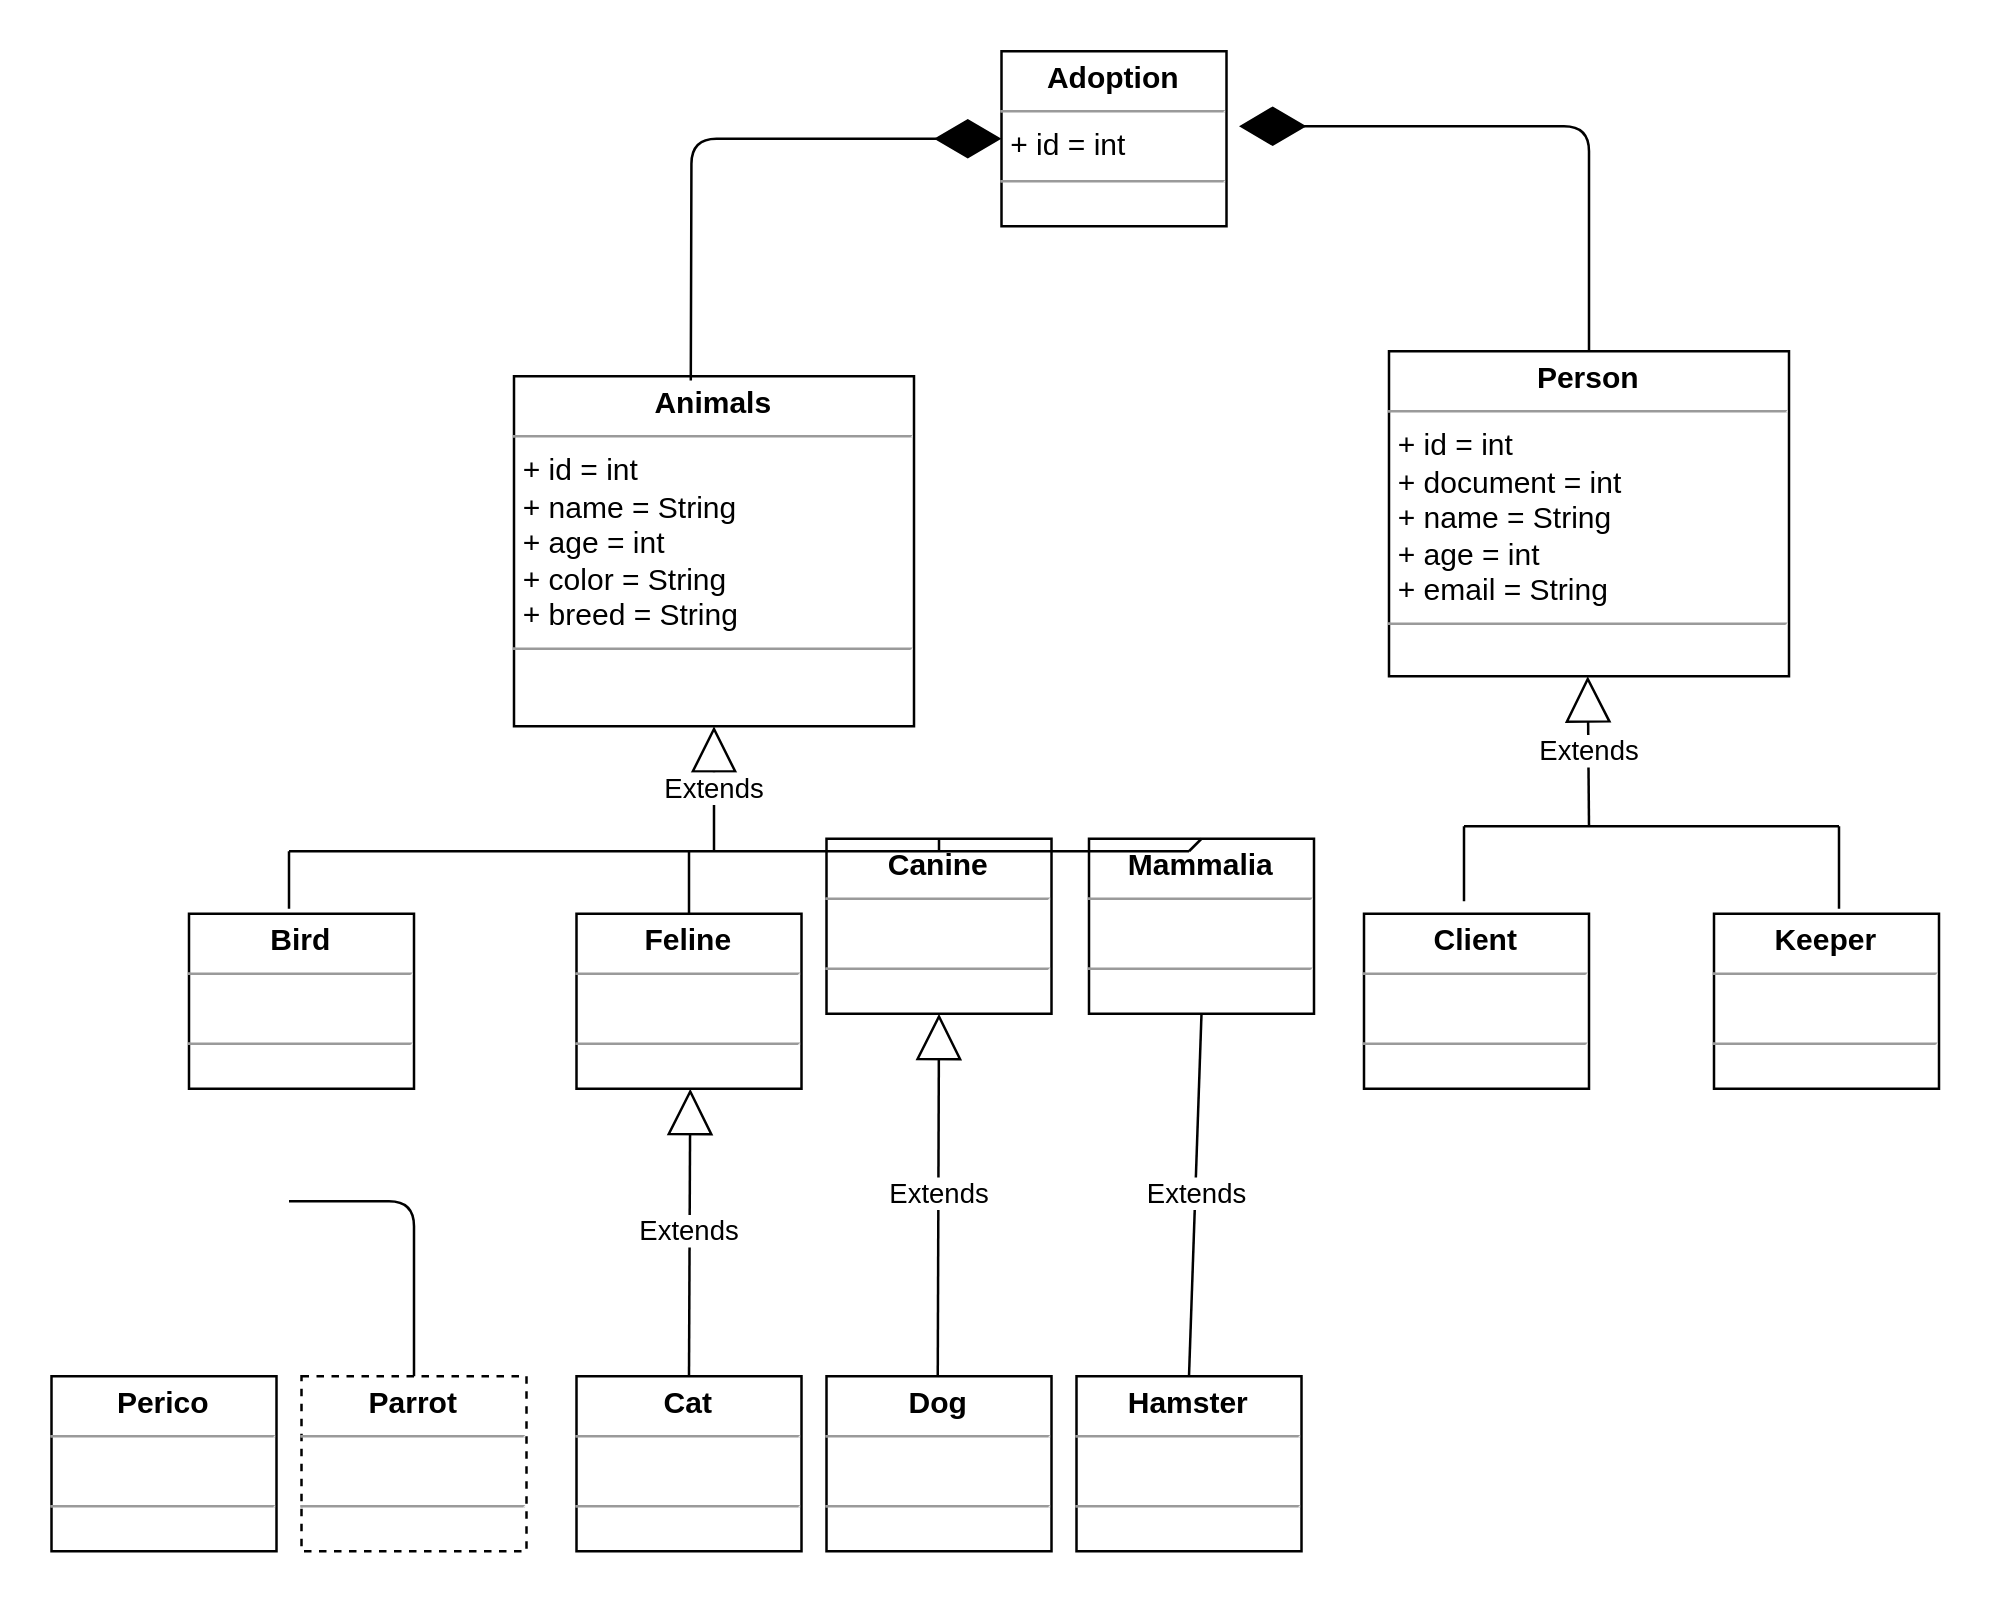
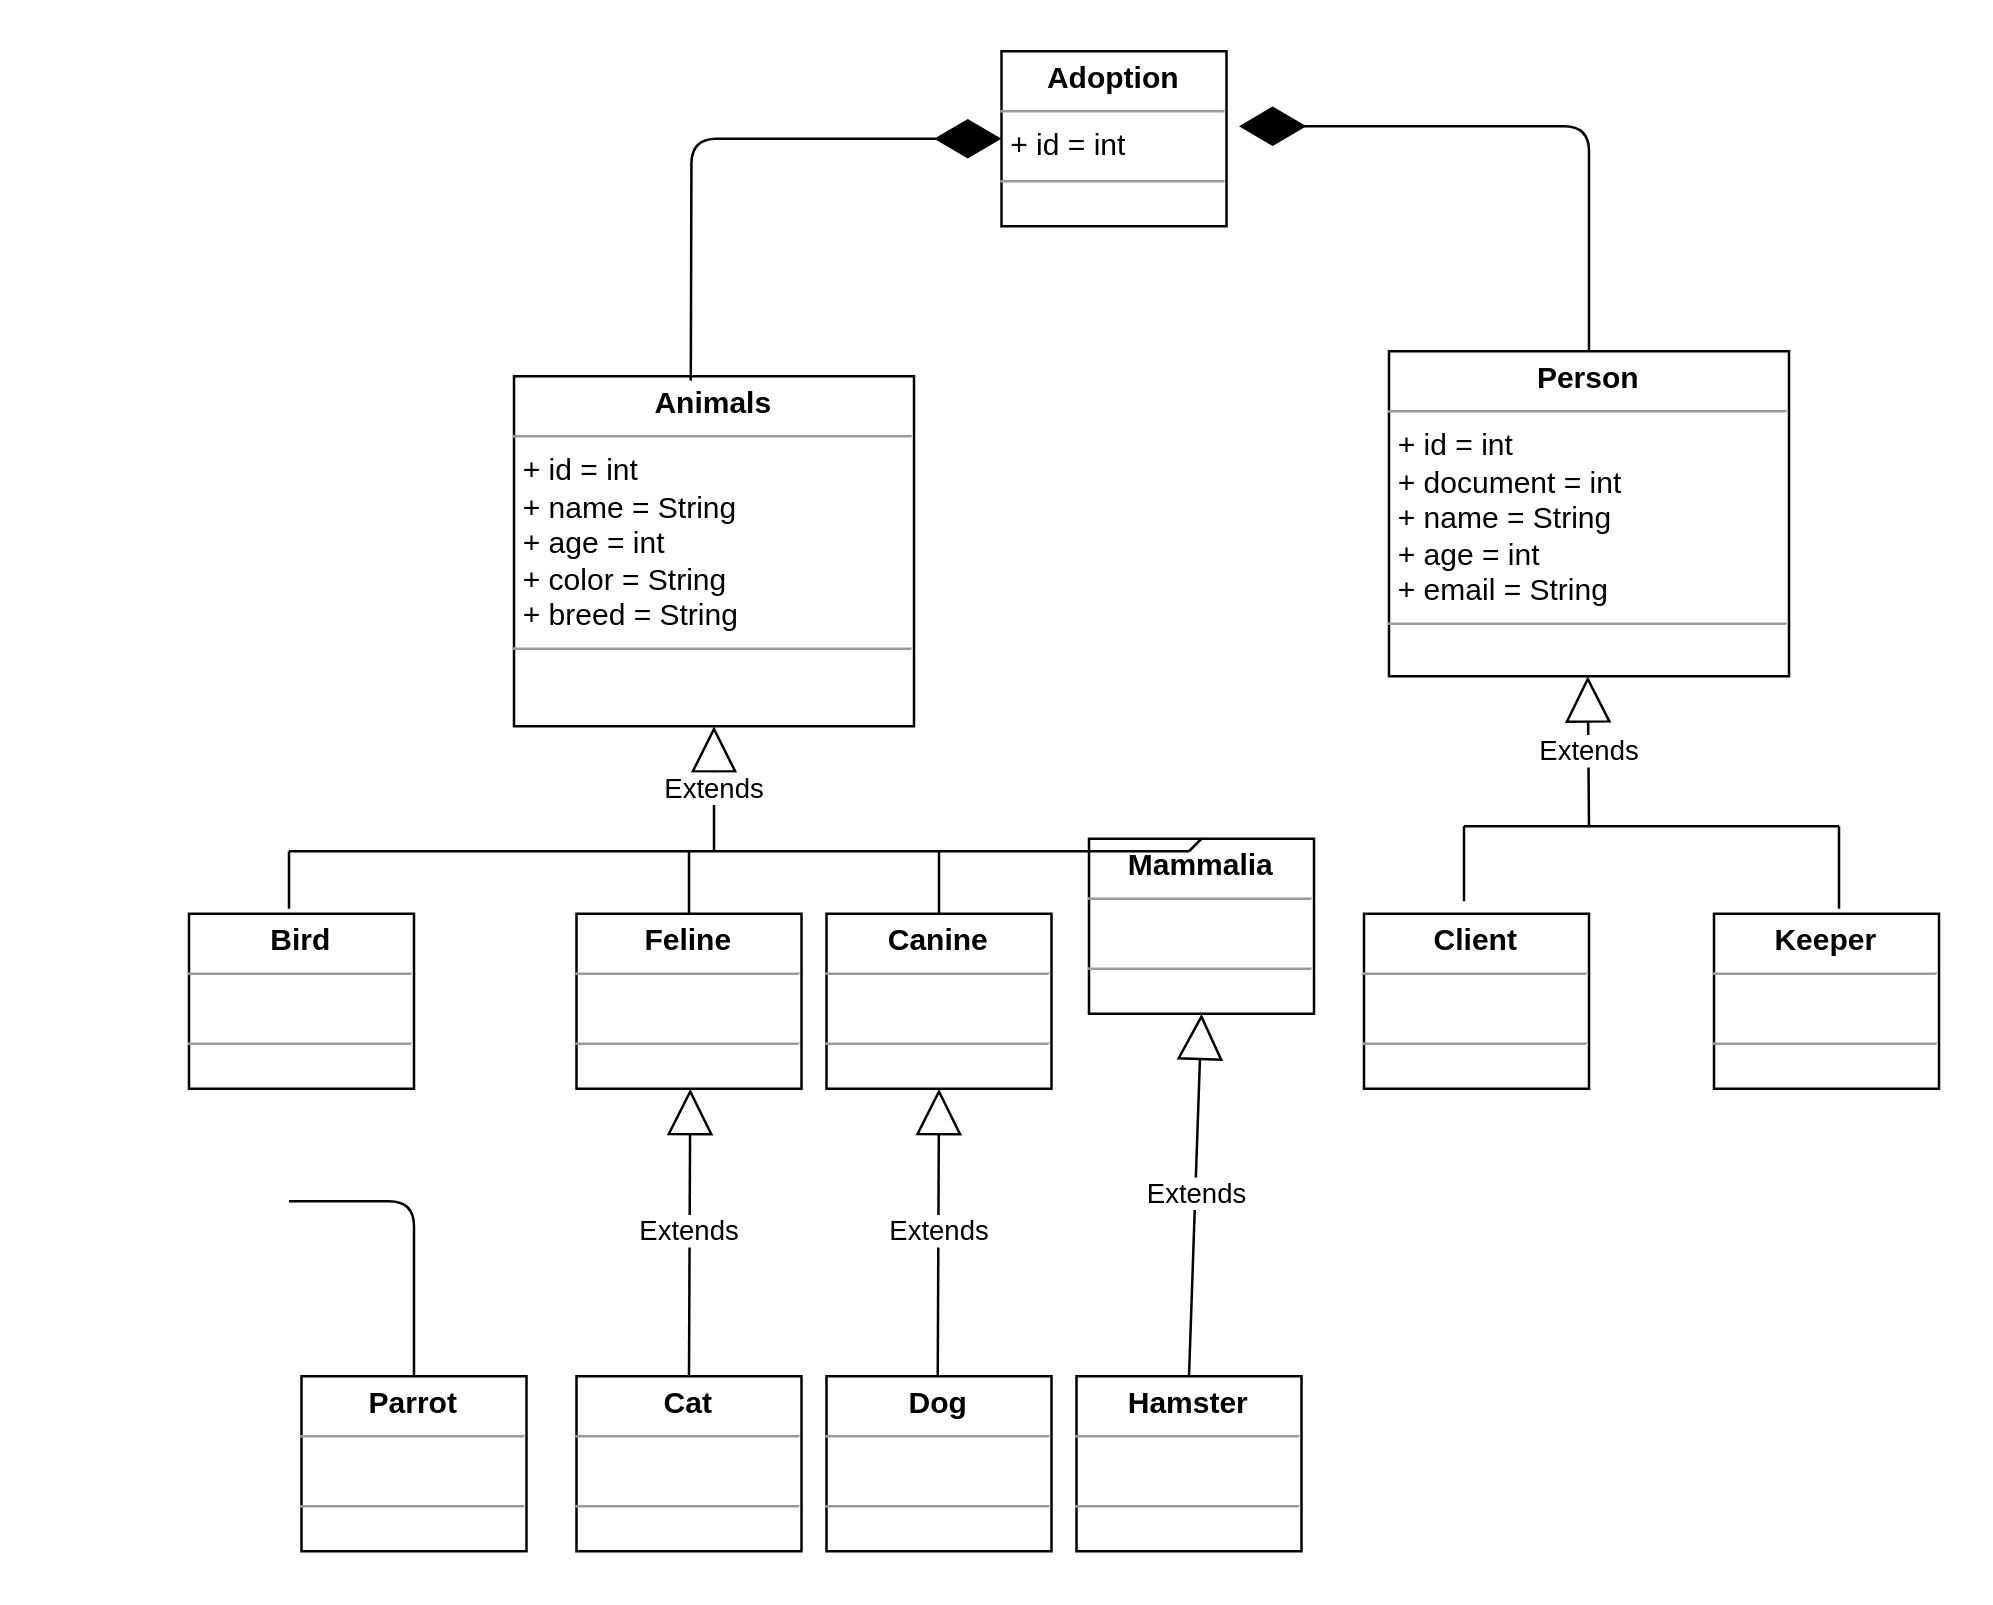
node "Canine": moved (939, 926) -> (939, 1001)
edge "Mammalia" -- "Hamster": arrowhead none -> block
node "Perico": removed
node "Parrot": style dashed -> solid
